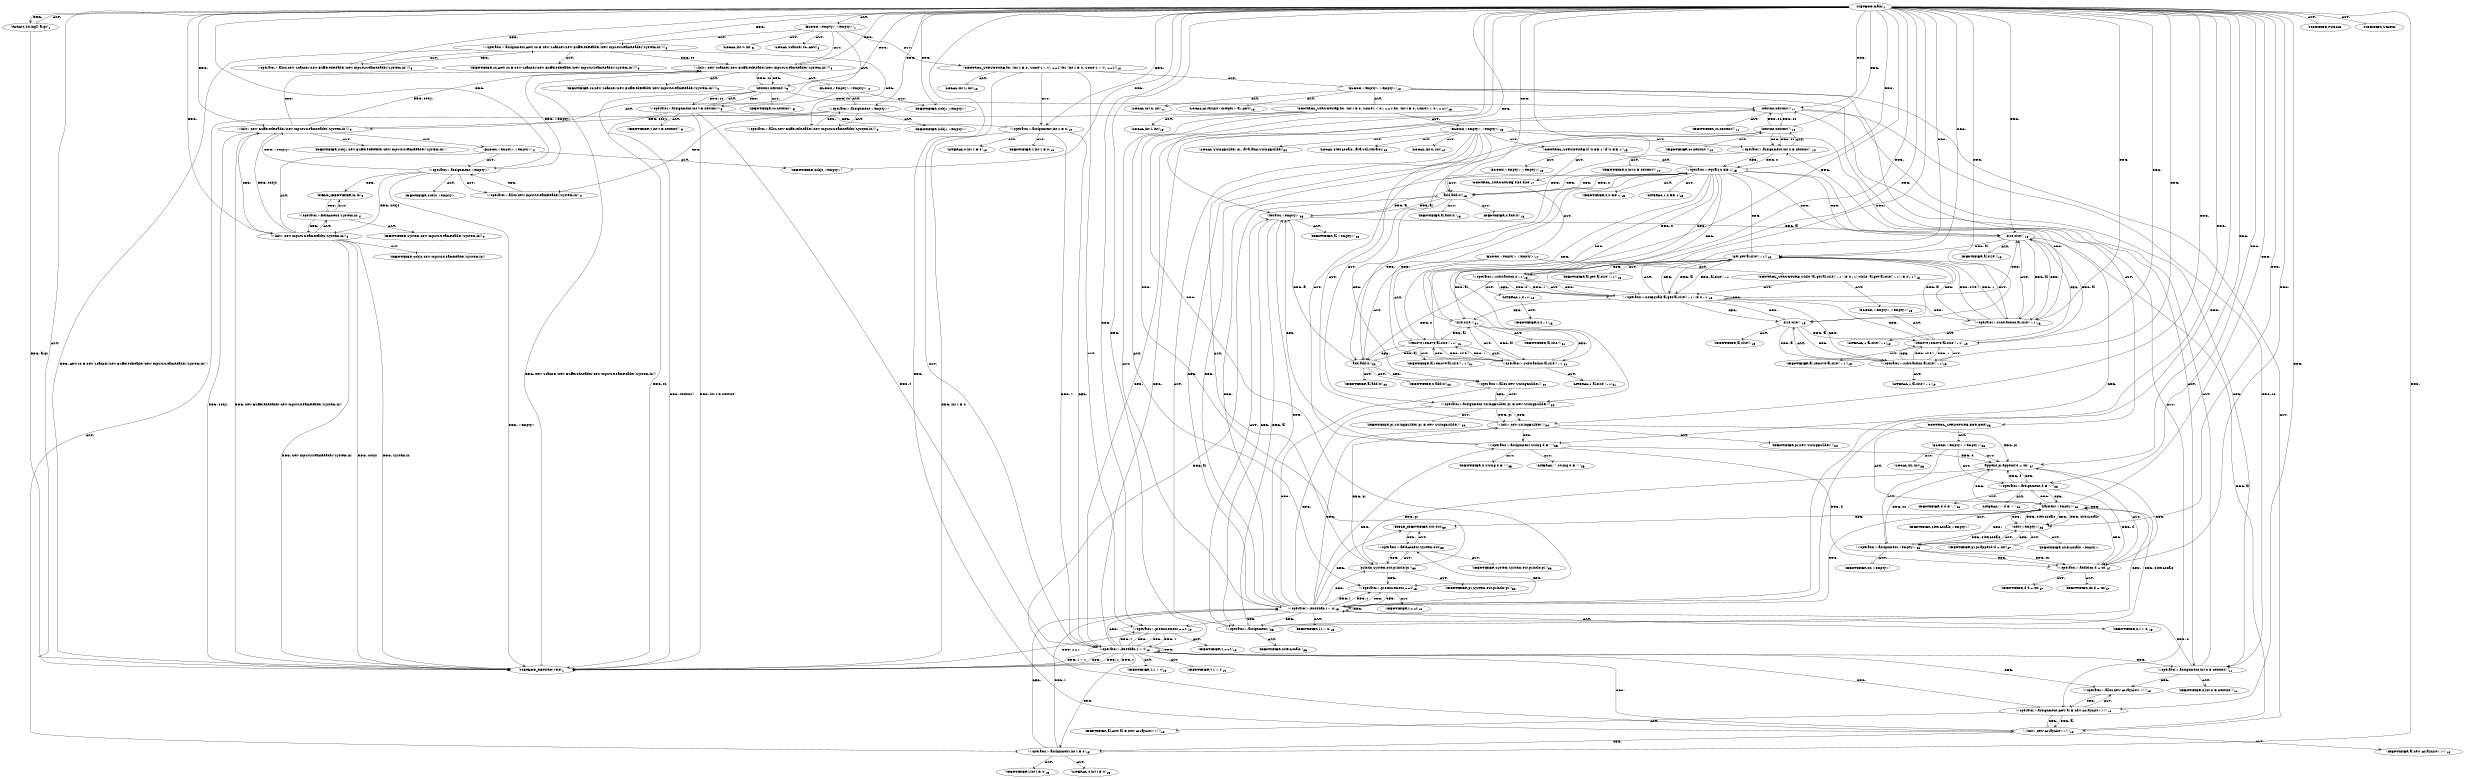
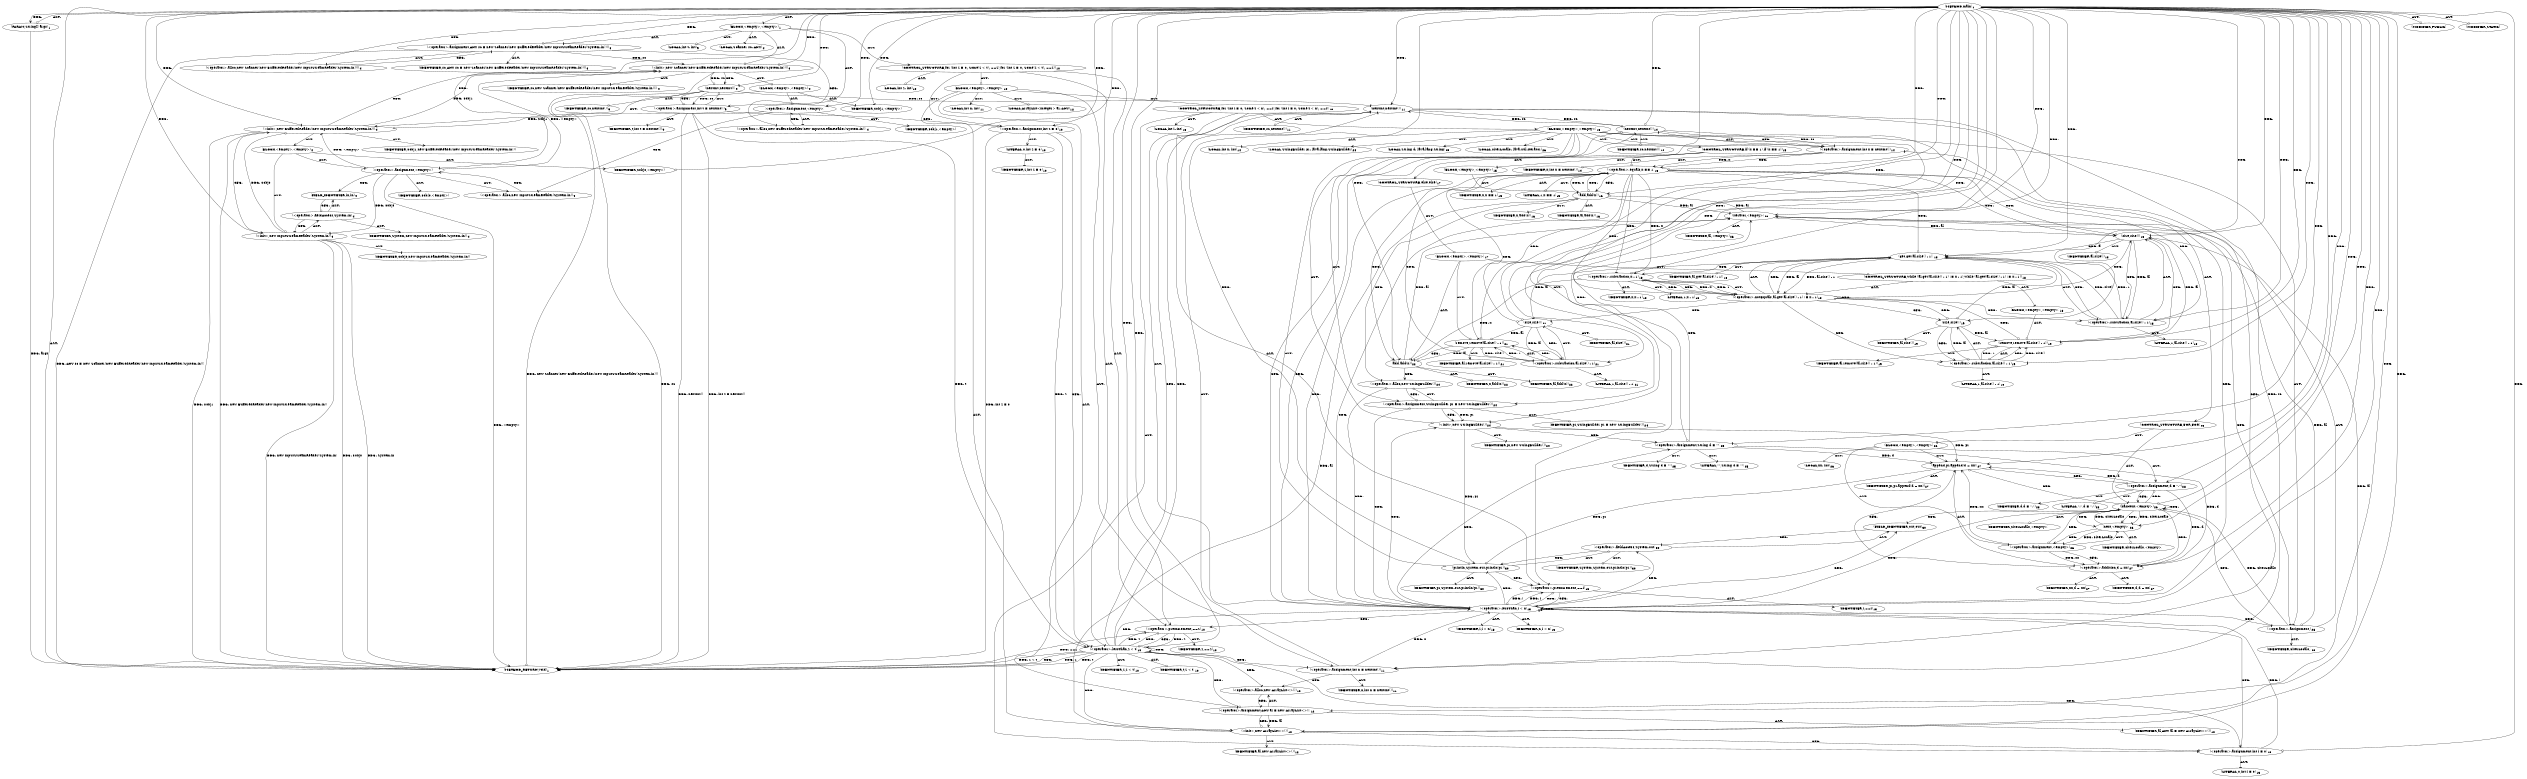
edge "(<operator>.assignment,int z = 0)" -> "(IDENTIFIER,z,int z = 0)": now "(LITERAL,0,int z = 0)" -> "(IDENTIFIER,z,int z = 0)"
node "(LOCAL,String d: java.lang.String)": added
edge "(LITERAL,1,x - 1)" -> "(IDENTIFIER,x,x - 1)": now "(<operator>.subtraction,x - 1)" -> "(IDENTIFIER,x,x - 1)"
edge "(next,<empty>)" -> "(IDENTIFIER,pr,pr.append(d + xx))": now "(append,pr.append(d + xx))" -> "(IDENTIFIER,pr,pr.append(d + xx))"
node "(IDENTIFIER,xx,<empty>)": removed
node "(IDENTIFIER,i,int i = 0)": removed
